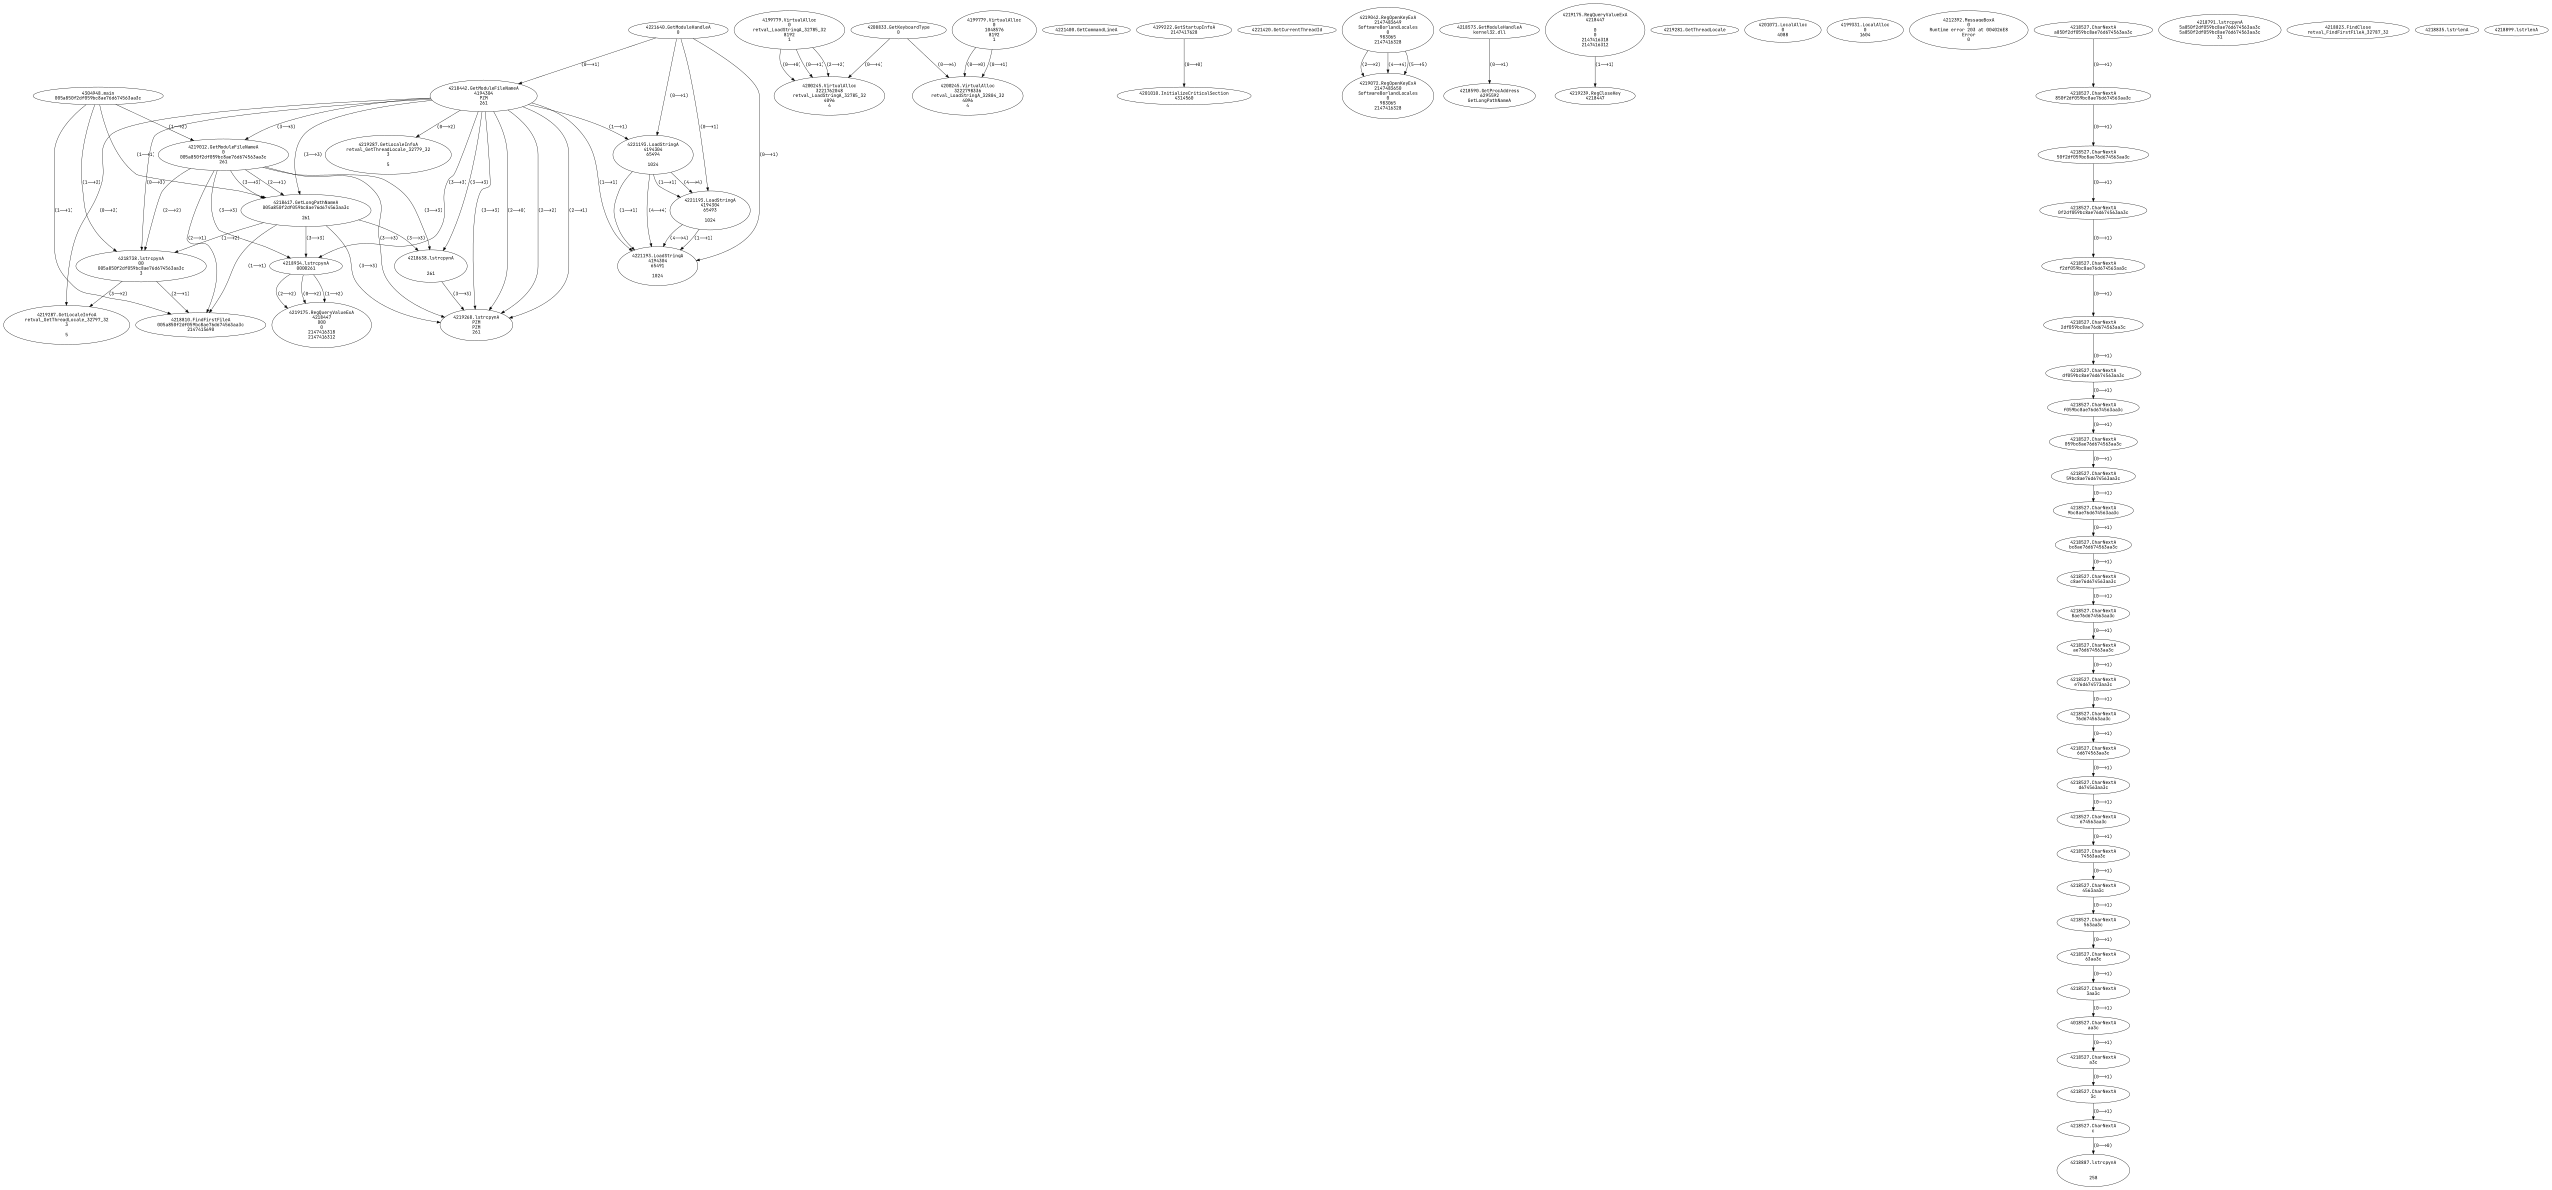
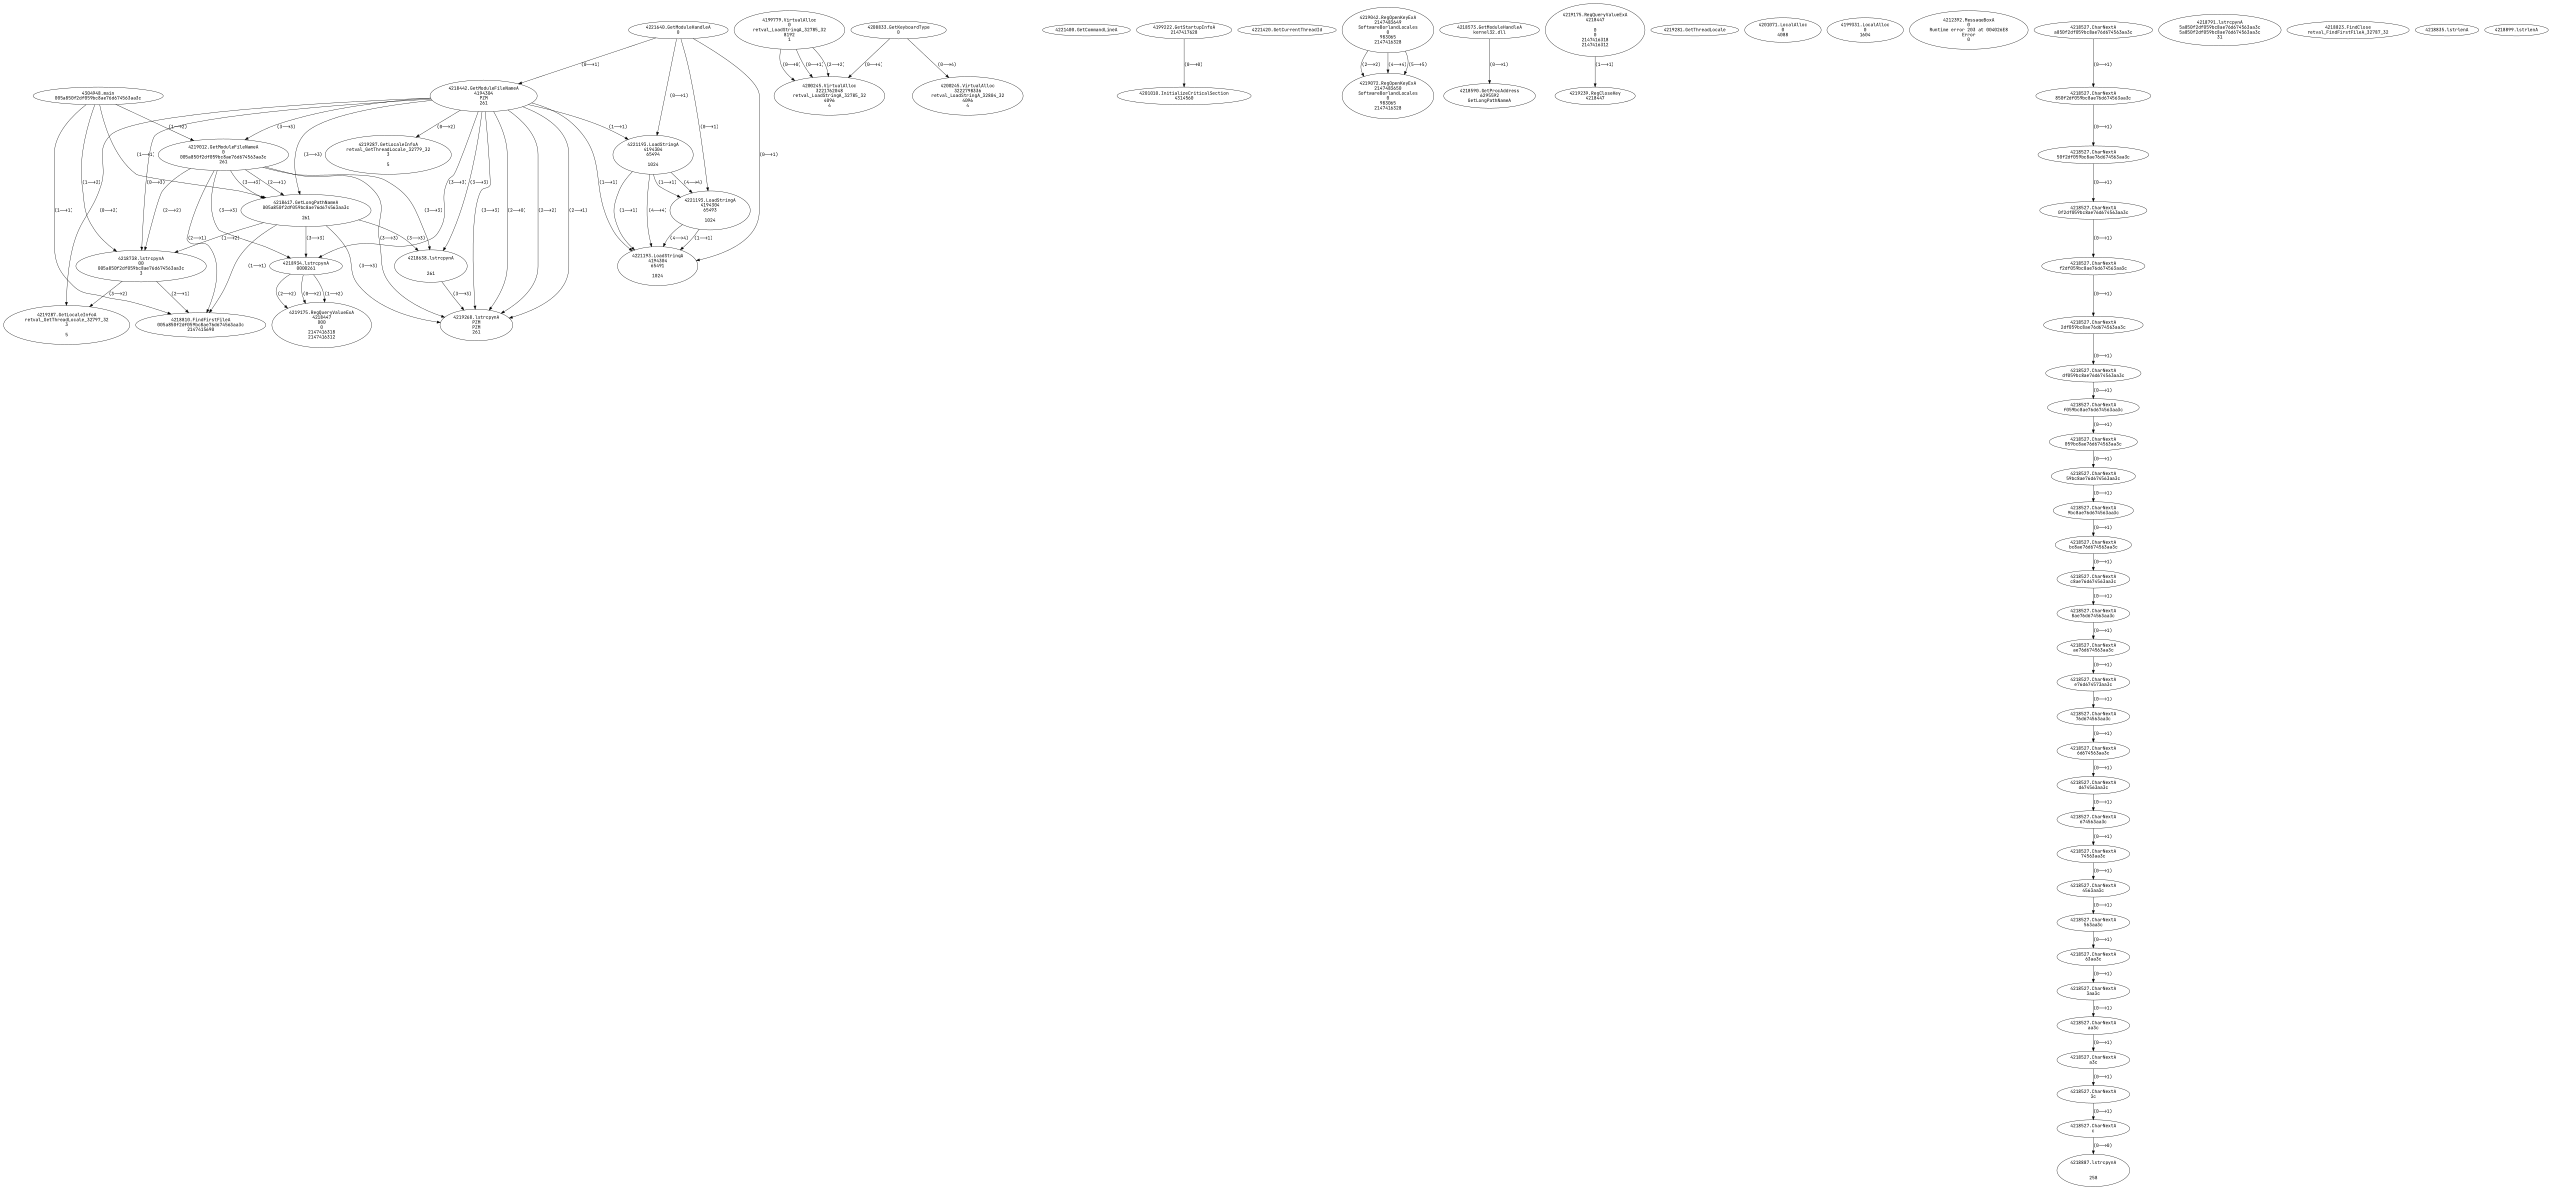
node "4199779.VirtualAlloc 0 1048576 8192 1": removed
node "4018527.CharNextA aa3c": label "4018527.CharNextA aa3c" -> "4218527.CharNextA aa3c"
